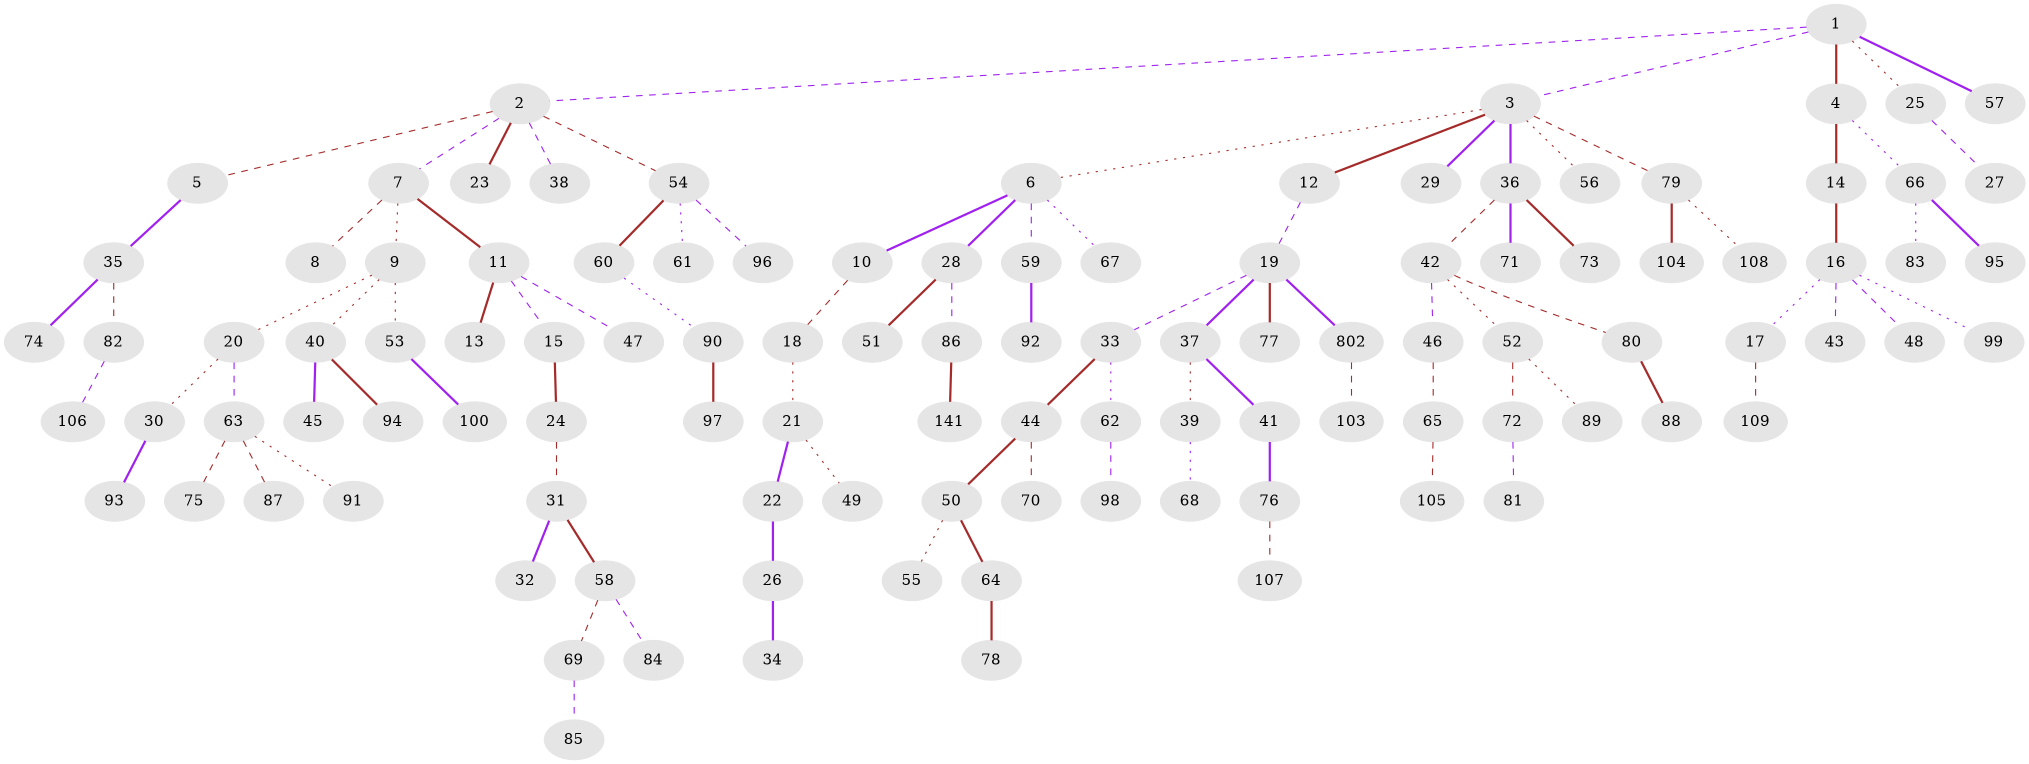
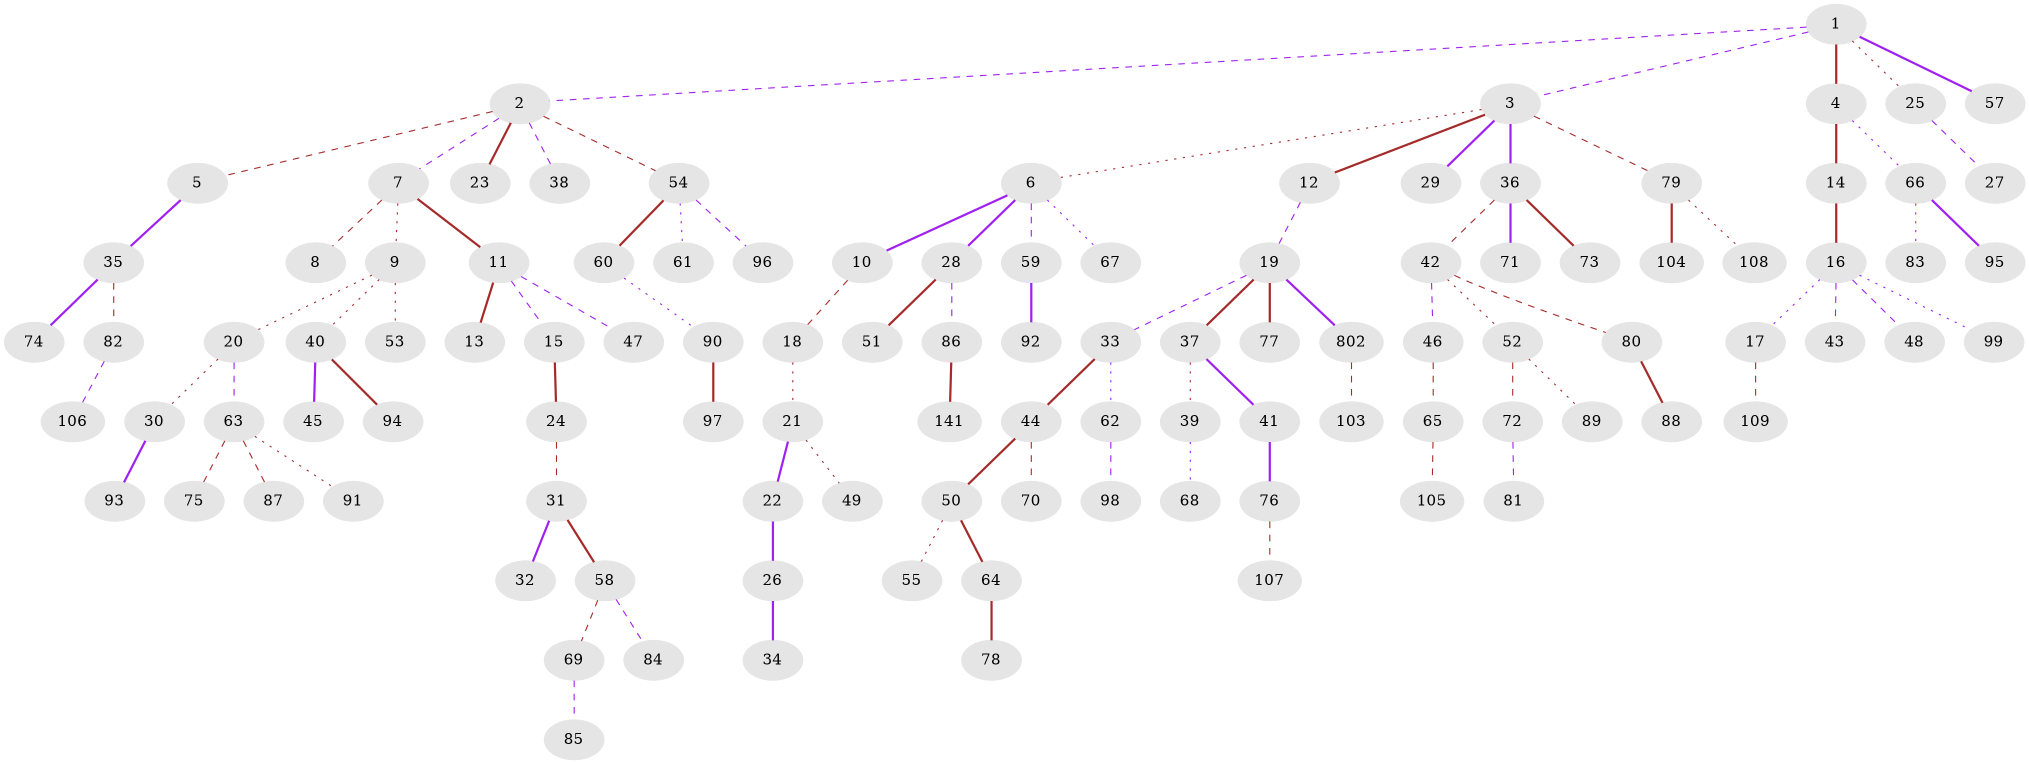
node "56": removed
edge "19" -- "37": color purple -> brown
node "100": removed
